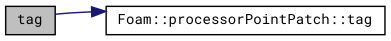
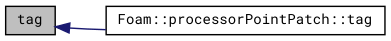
edge "tag" -> "Foam::processorPointPatch::tag": reversed
